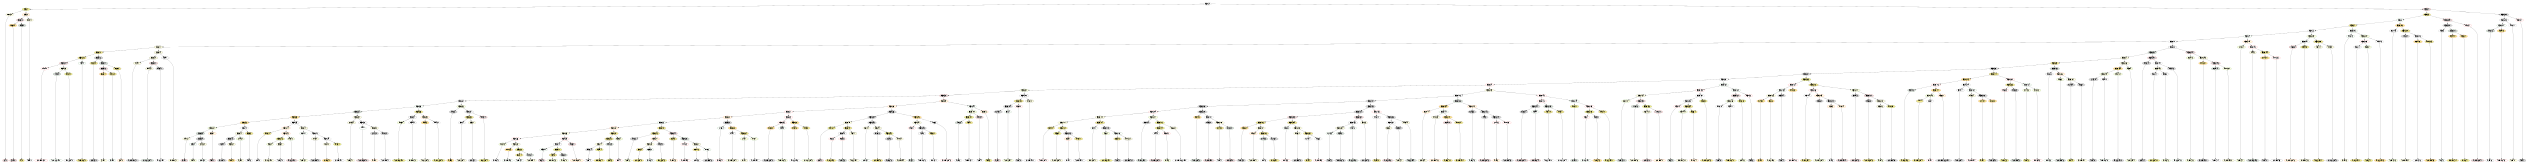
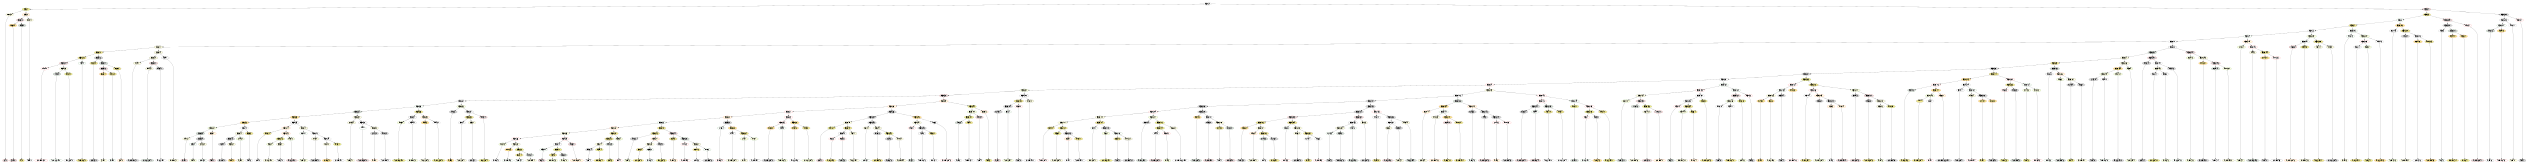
node "L5306(99)": fillcolor white -> khaki
